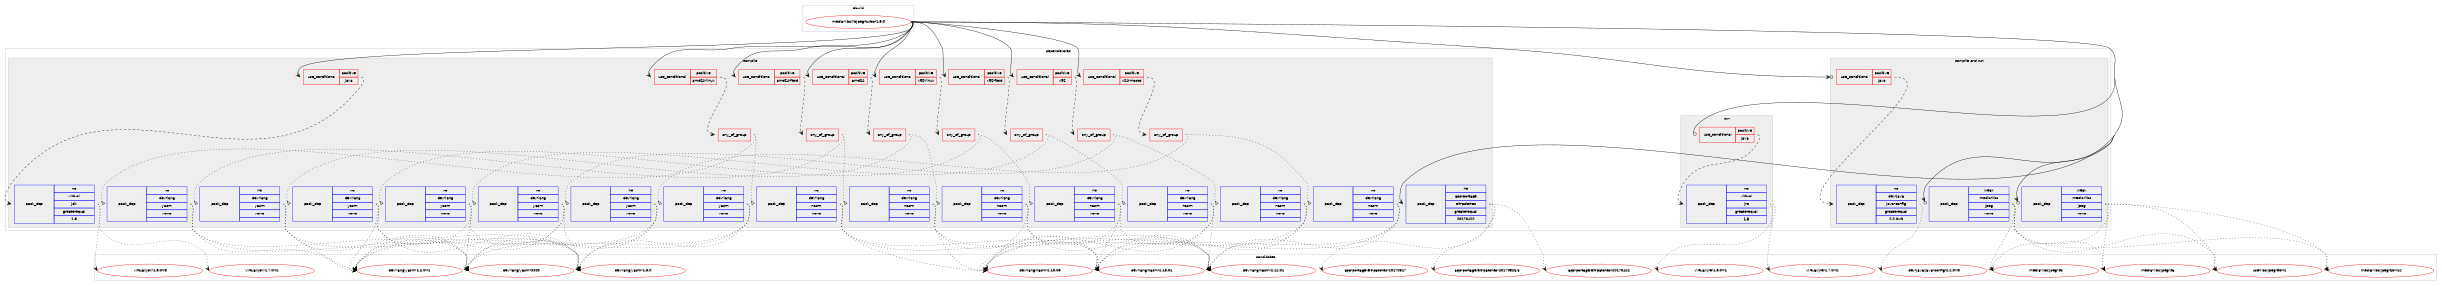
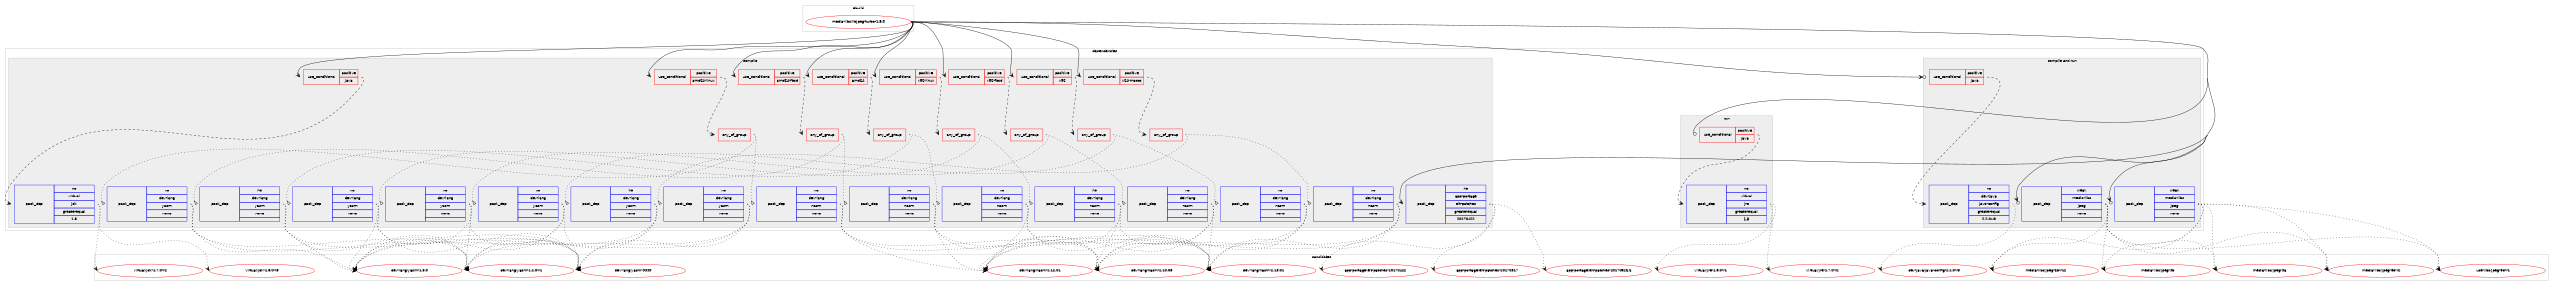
node "media-libs/jpeg-8d-r2": added
